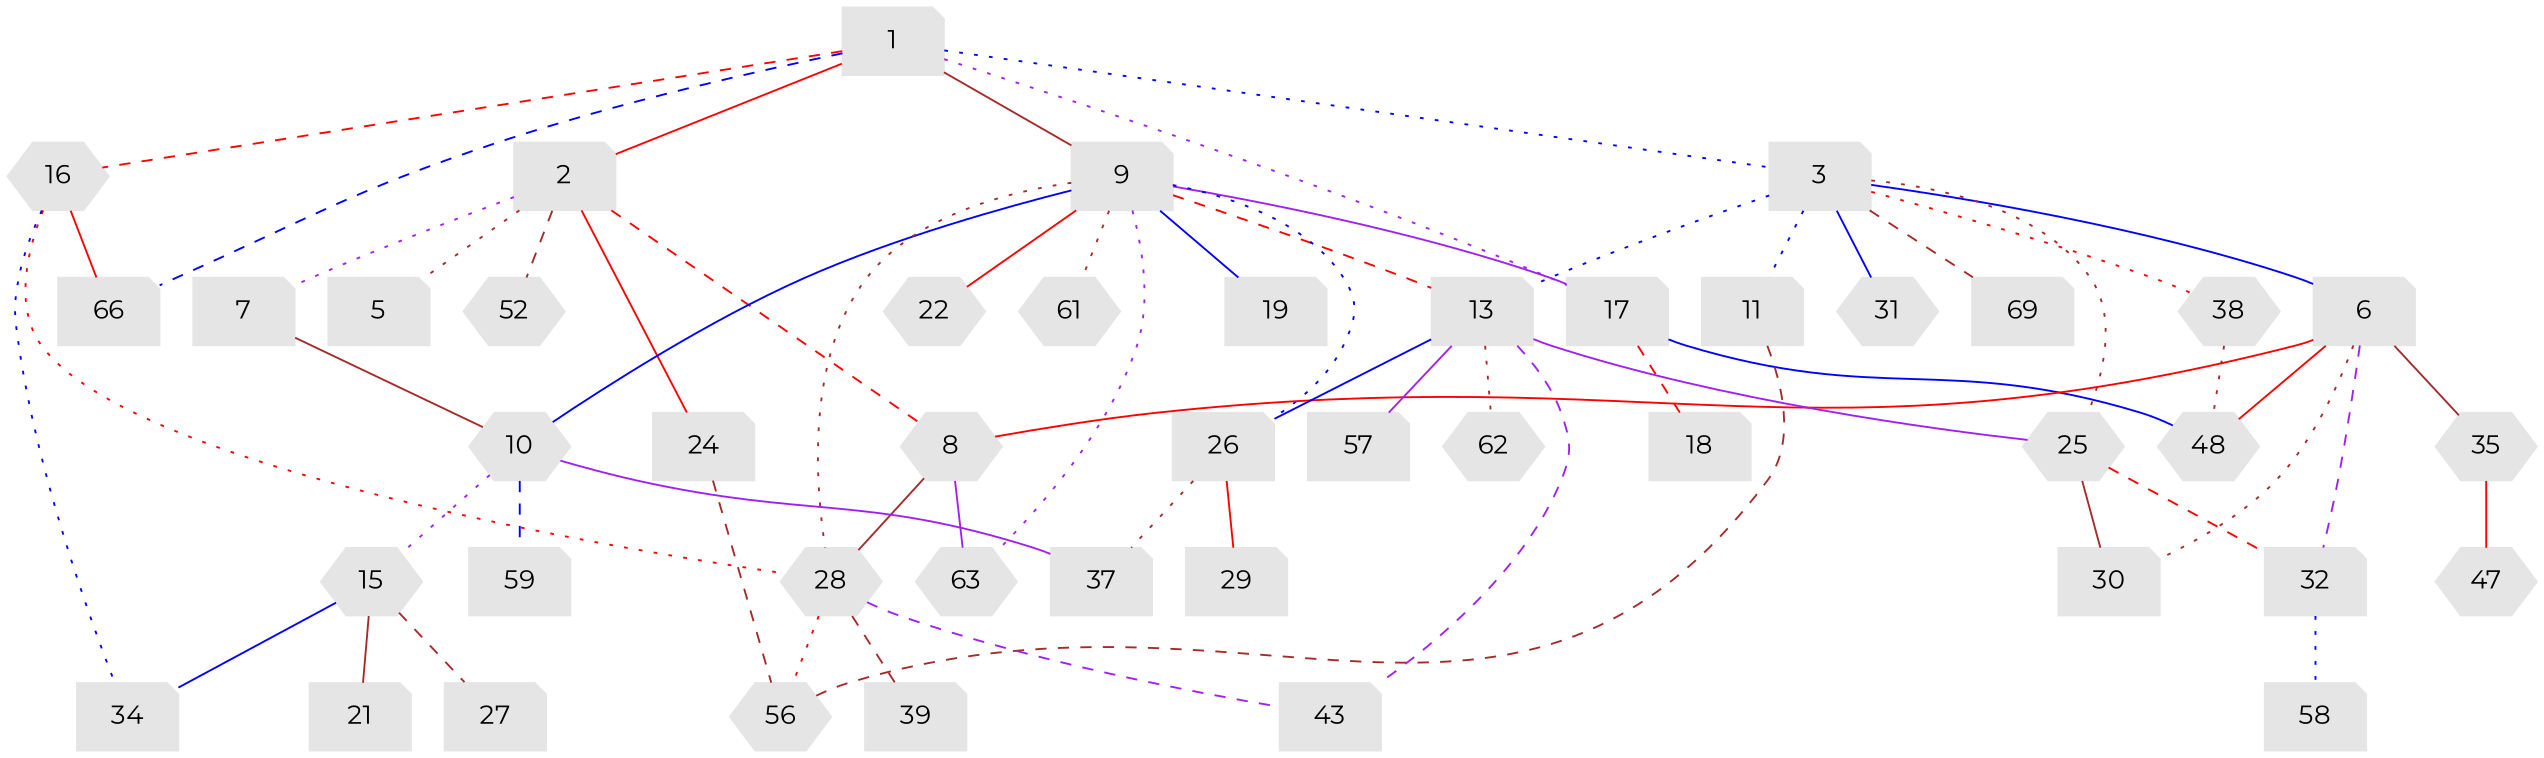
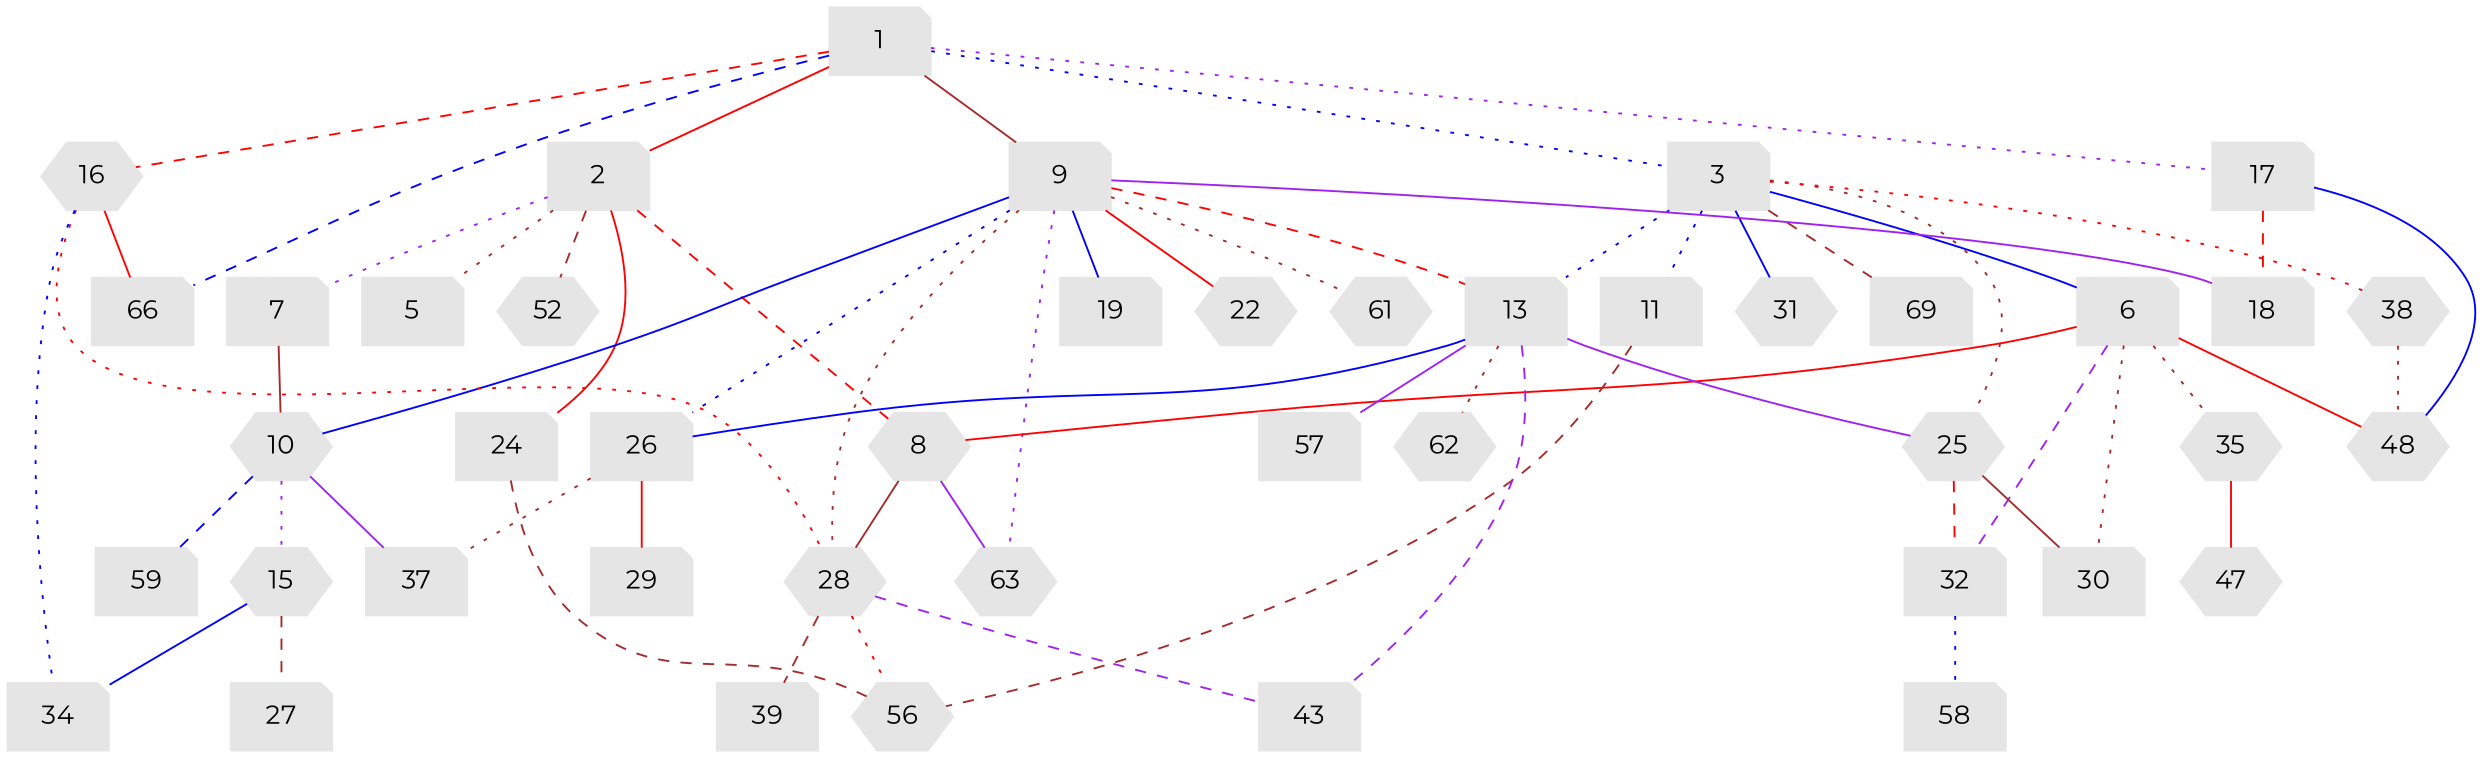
edge "9" -- "17": now "9" -- "18"
edge "6" -- "35": style solid -> dotted
node "21": removed
